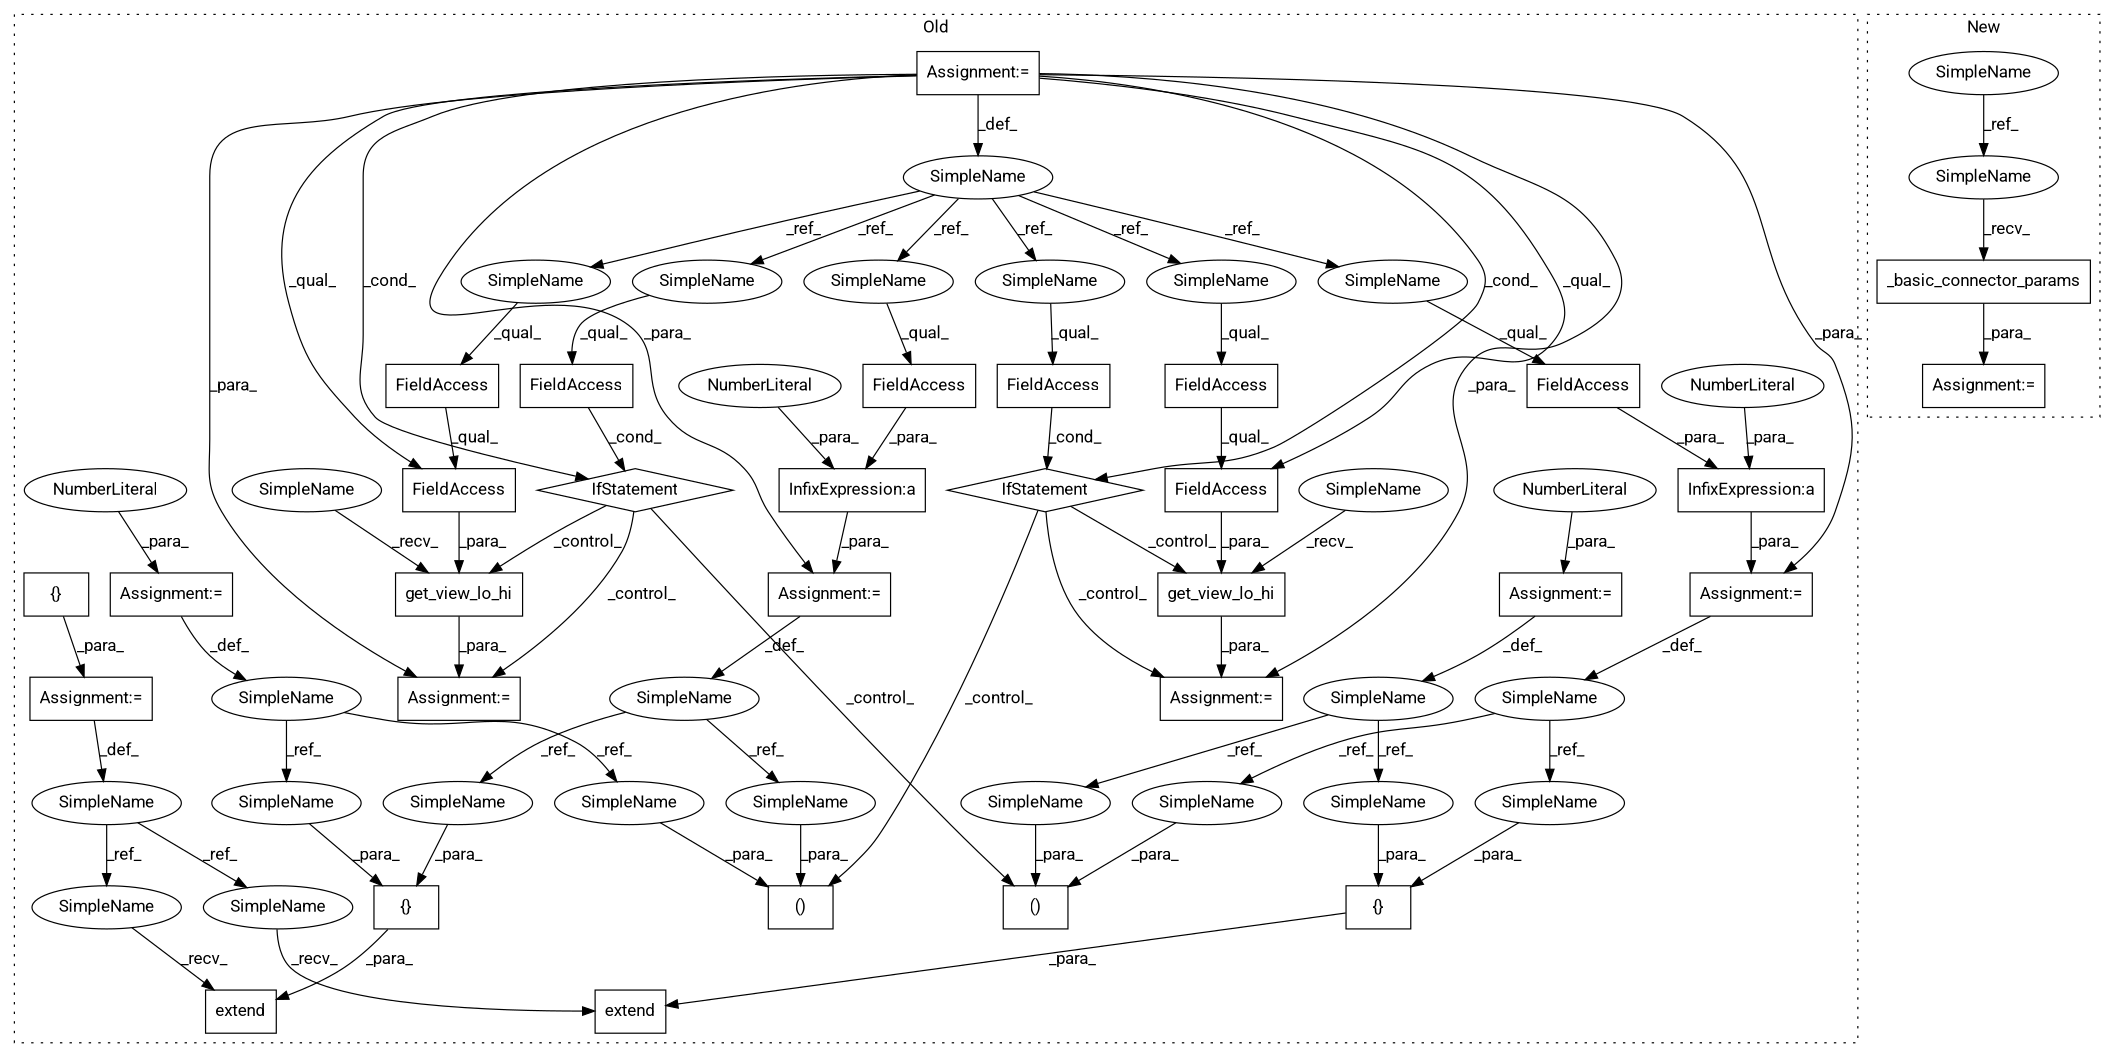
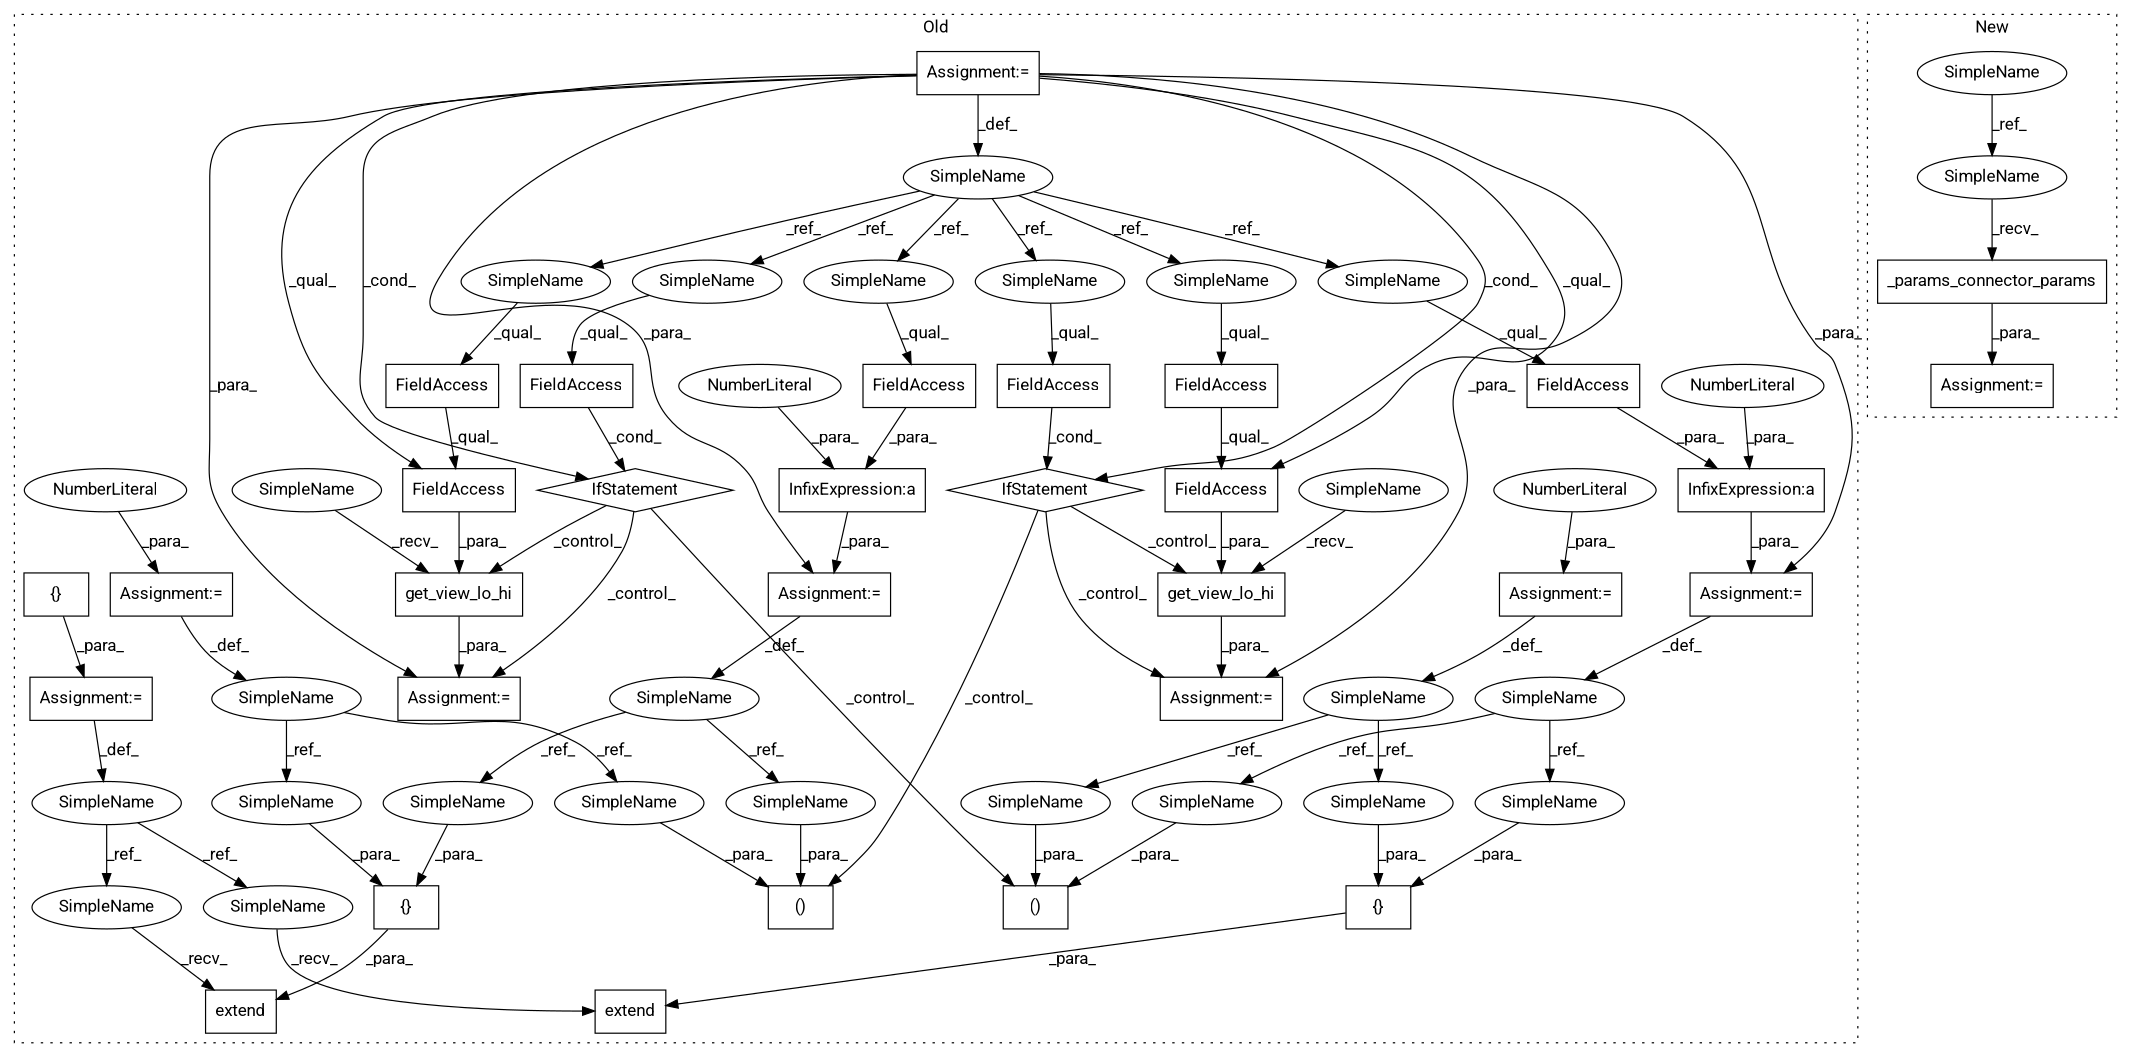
node "_basic_connector_params": label "_basic_connector_params" -> "_params_connector_params"
